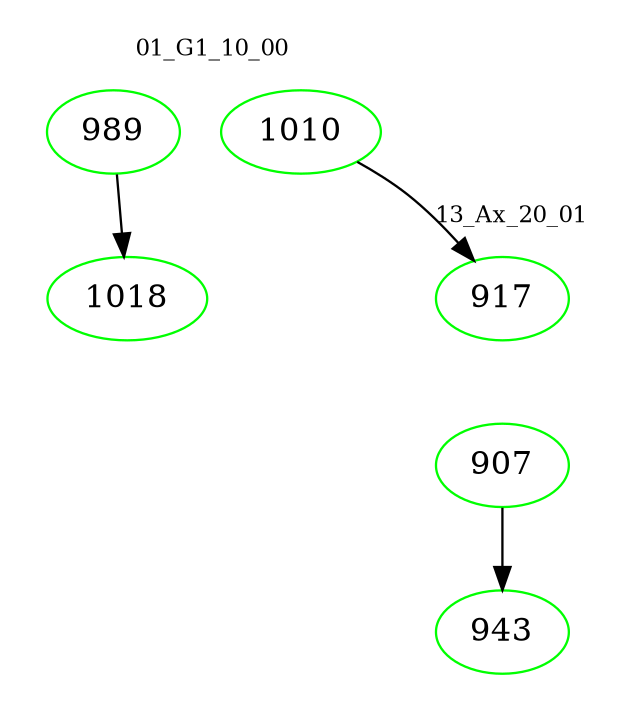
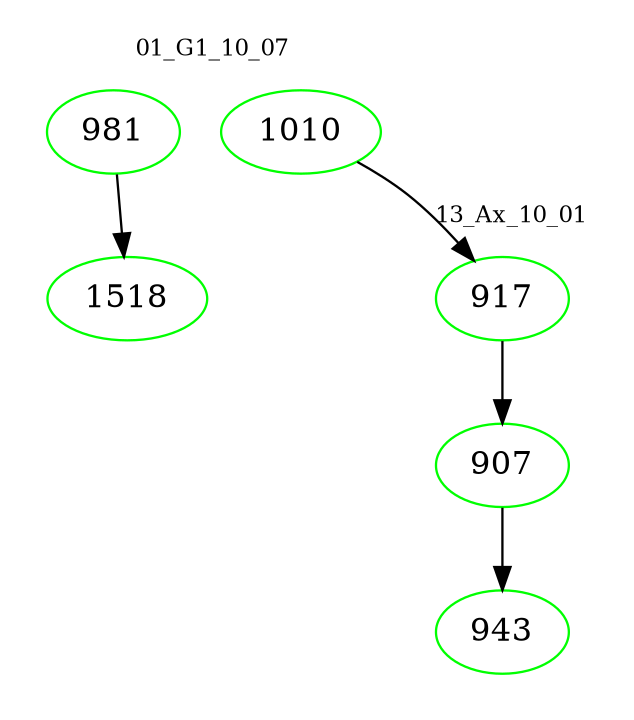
cluster "01_G1_10_00": label "01_G1_10_00" -> "01_G1_10_07"
node "989": label "989" -> "981"
cluster "13_Ax_20_01": label "13_Ax_20_01" -> "13_Ax_10_01"
node "1018": label "1018" -> "1518"
edge "917" -> "907": added
